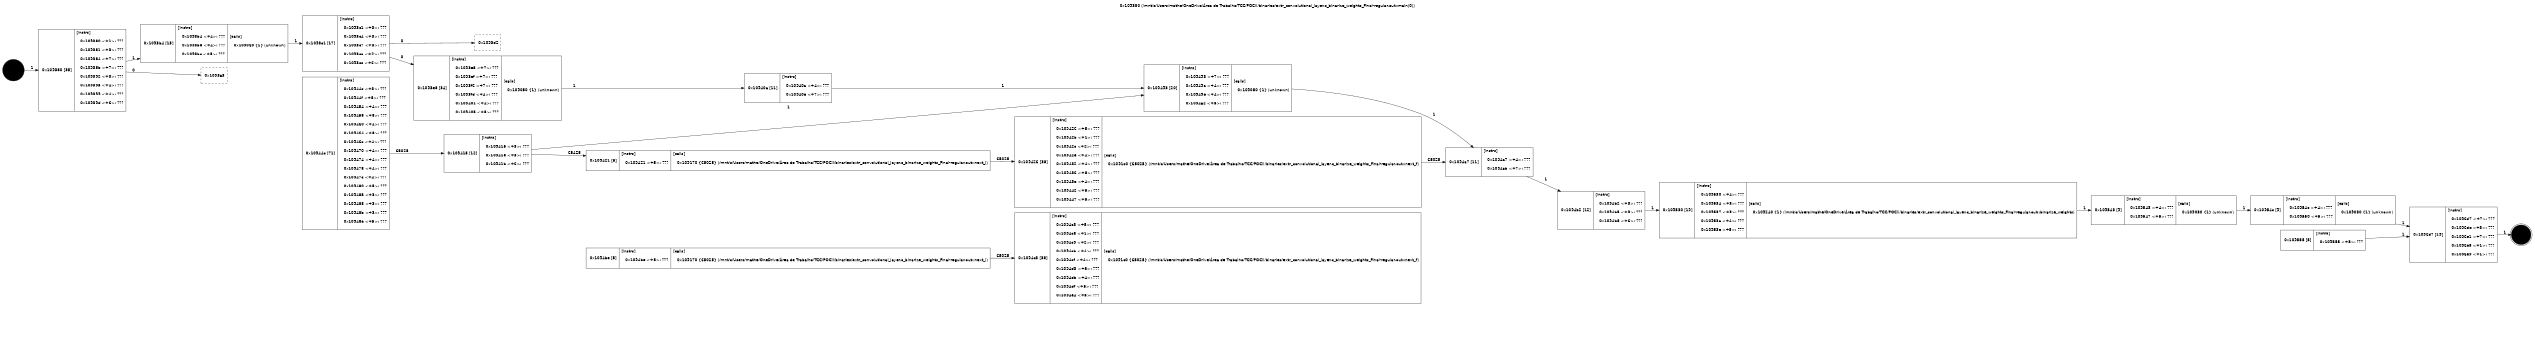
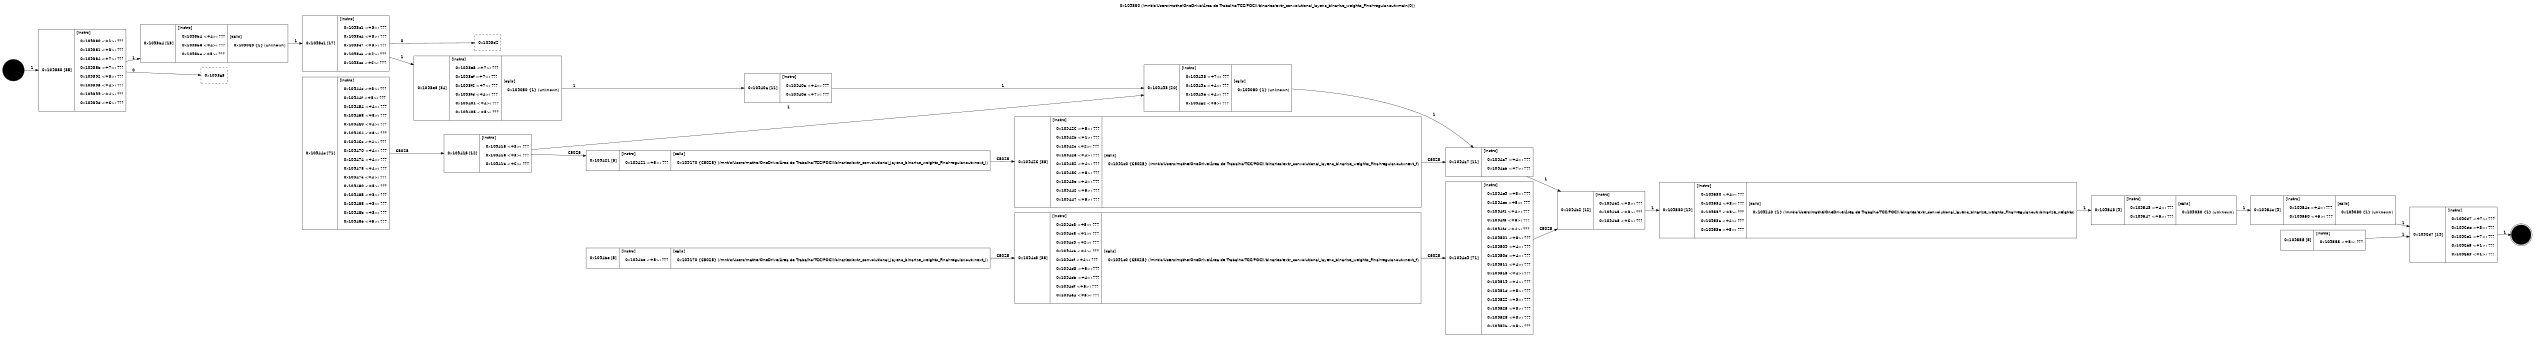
edge "0x1093c1 [17]" -> "0x1093e8 [34]": label " 0" -> " 1"
edge "0x109415 [12]" -> "0x109421 [5]": label " 65425" -> " 65025"
node "0x1094e9 [71]": added
